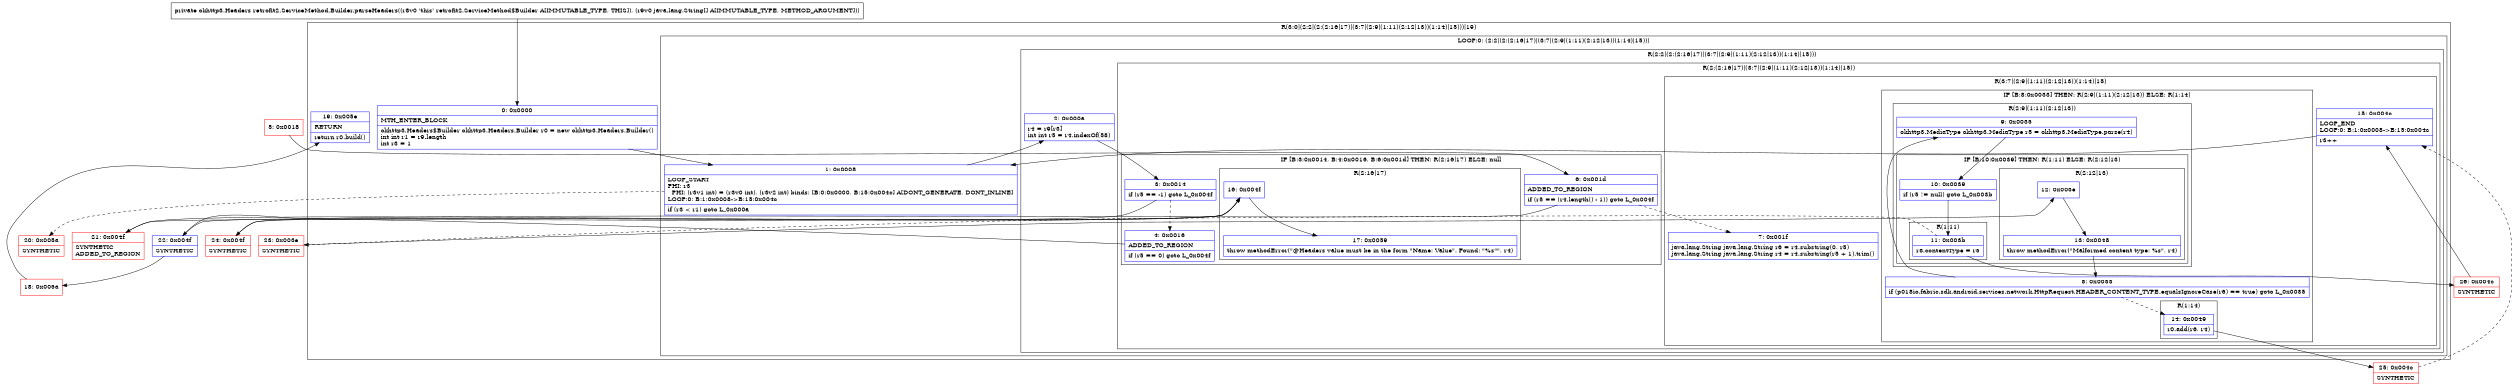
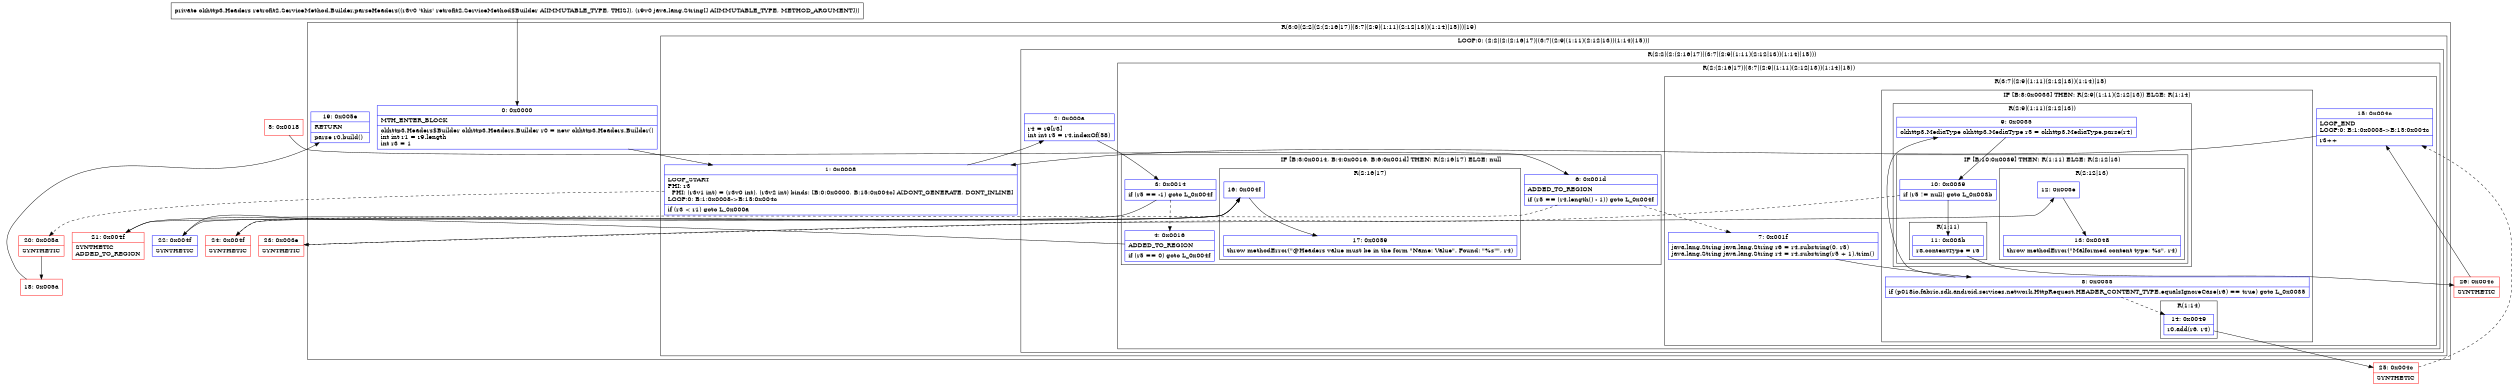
node "19: 0x005e": text "return r0.build()" -> "parse r0.build()"
edge "6: 0x001d" -> "24: 0x004f": style solid -> dashed
edge "11: 0x003b" -> "23: 0x003e": now "10: 0x0039" -> "23: 0x003e"
edge "13: 0x0048" -> "8: 0x0033": now "7: 0x001f" -> "8: 0x0033"
edge "22: 0x004f" -> "18: 0x005a": now "20: 0x005a" -> "18: 0x005a"
